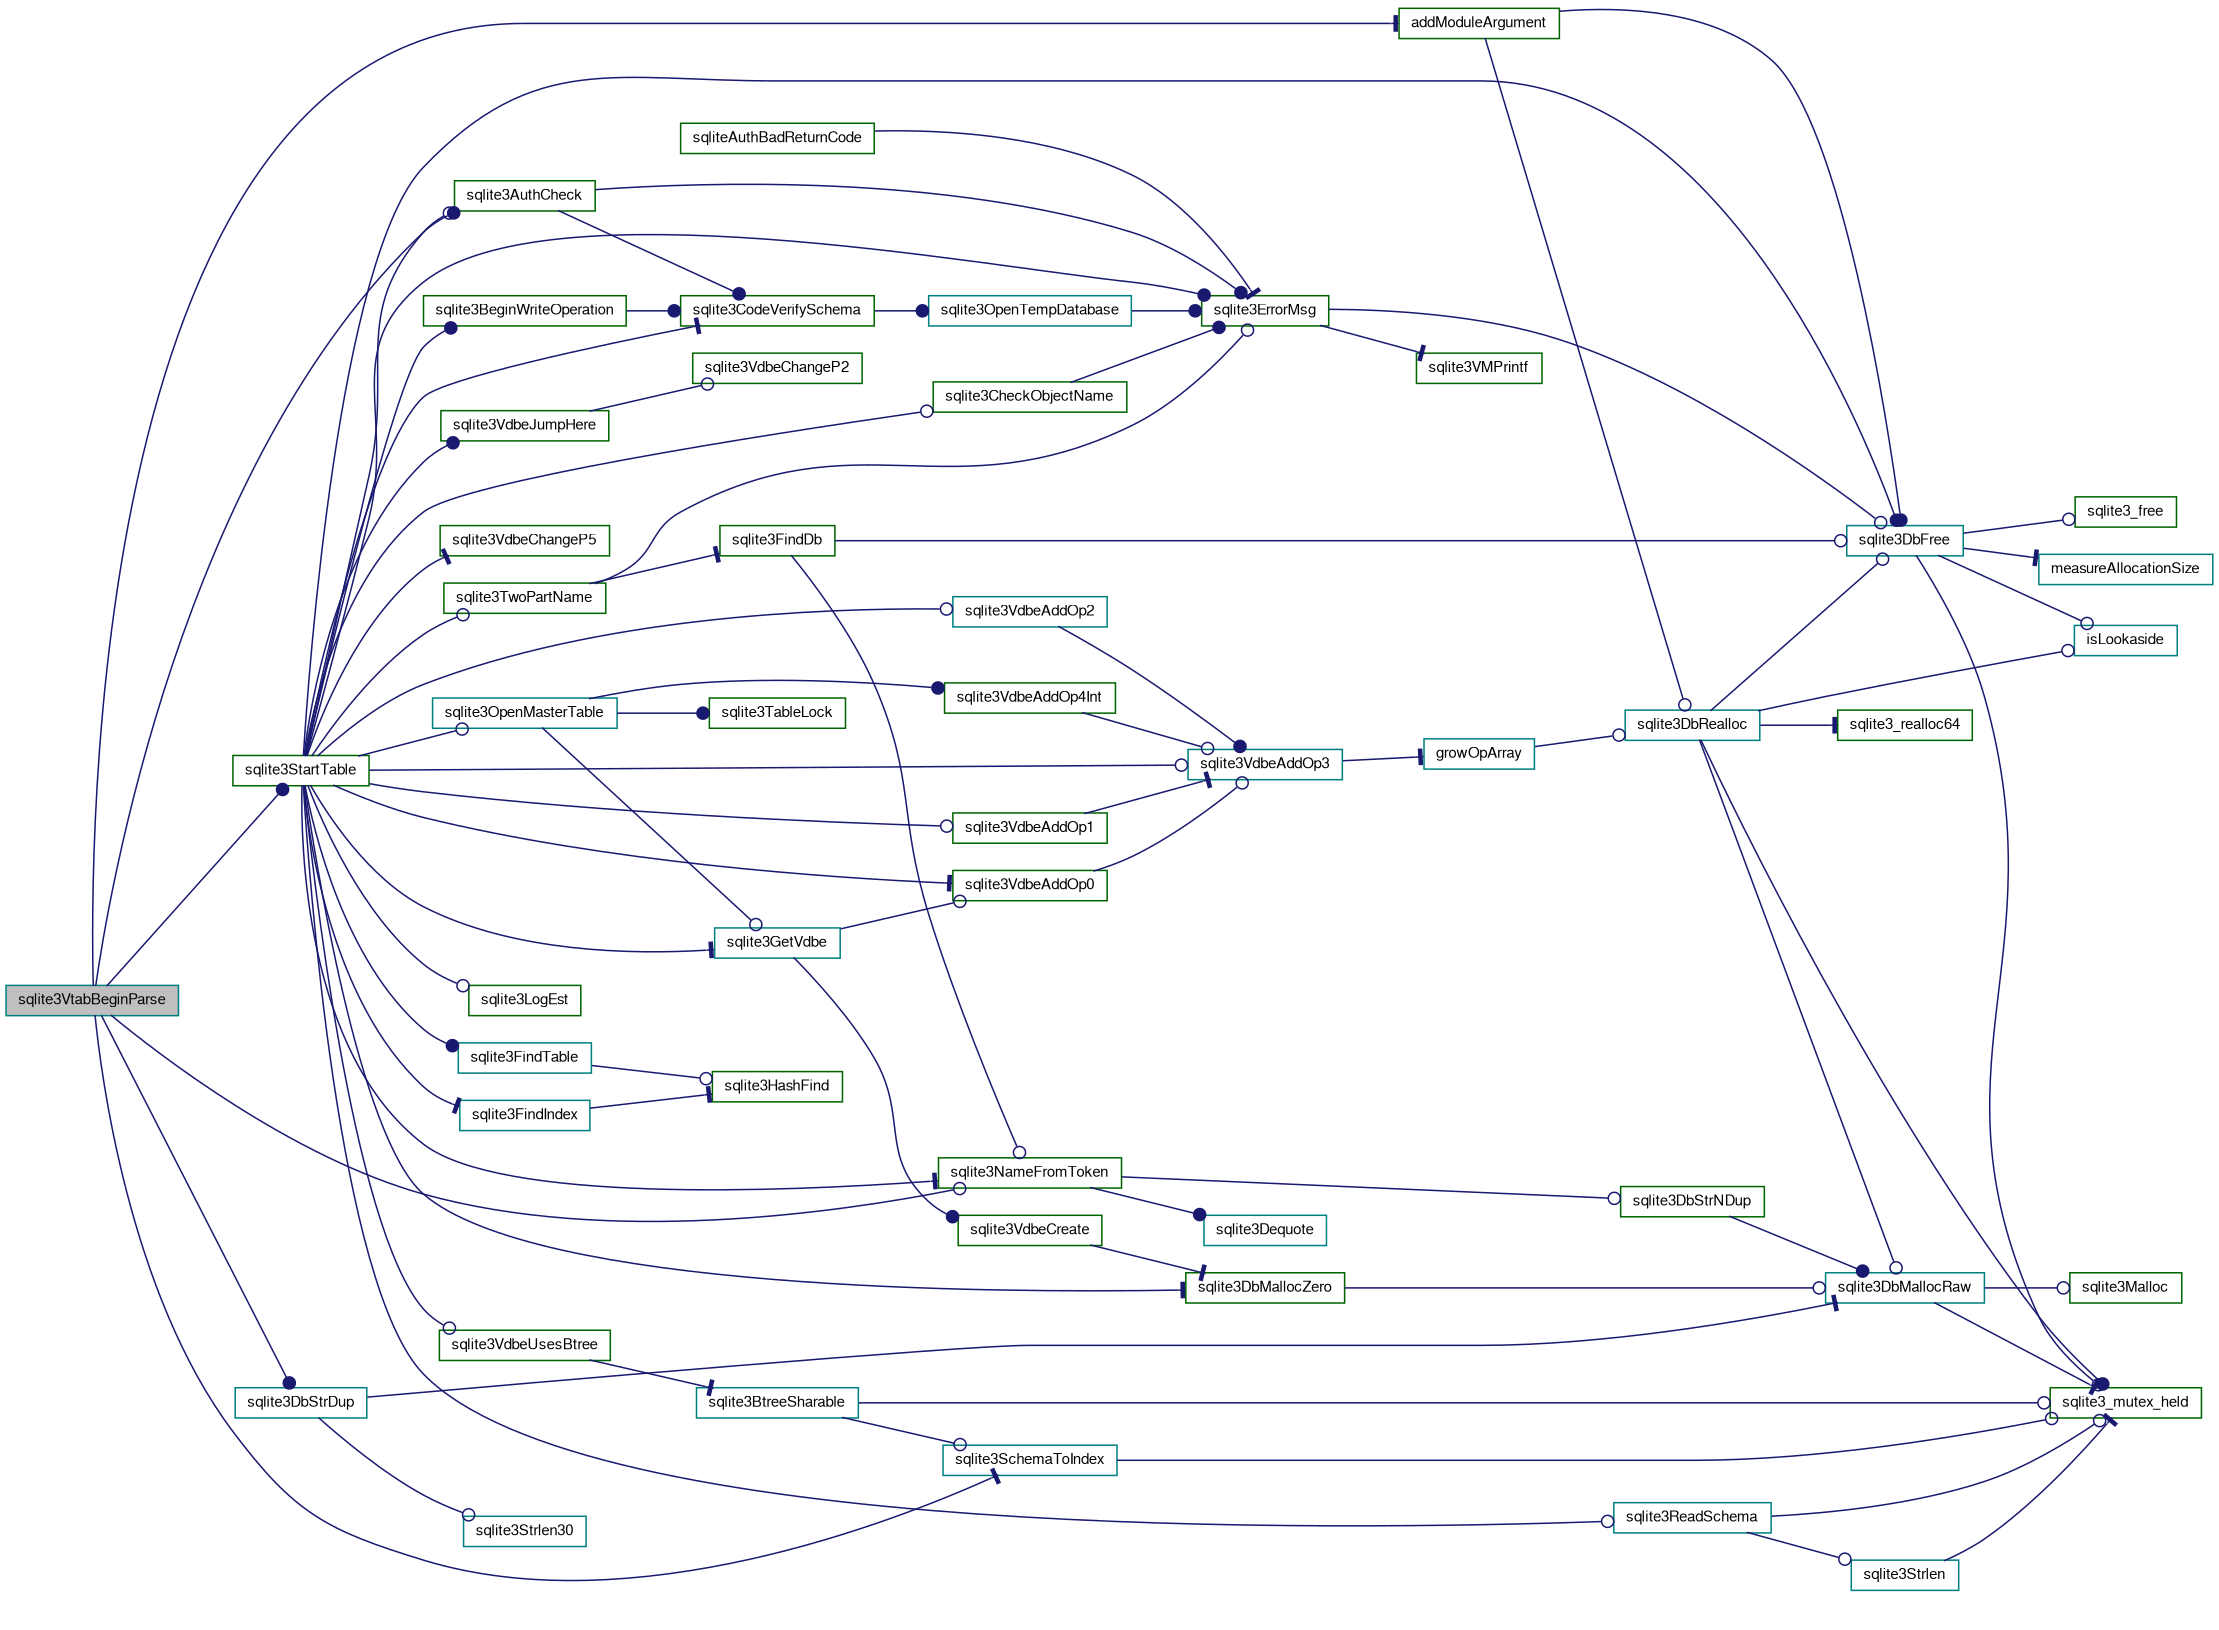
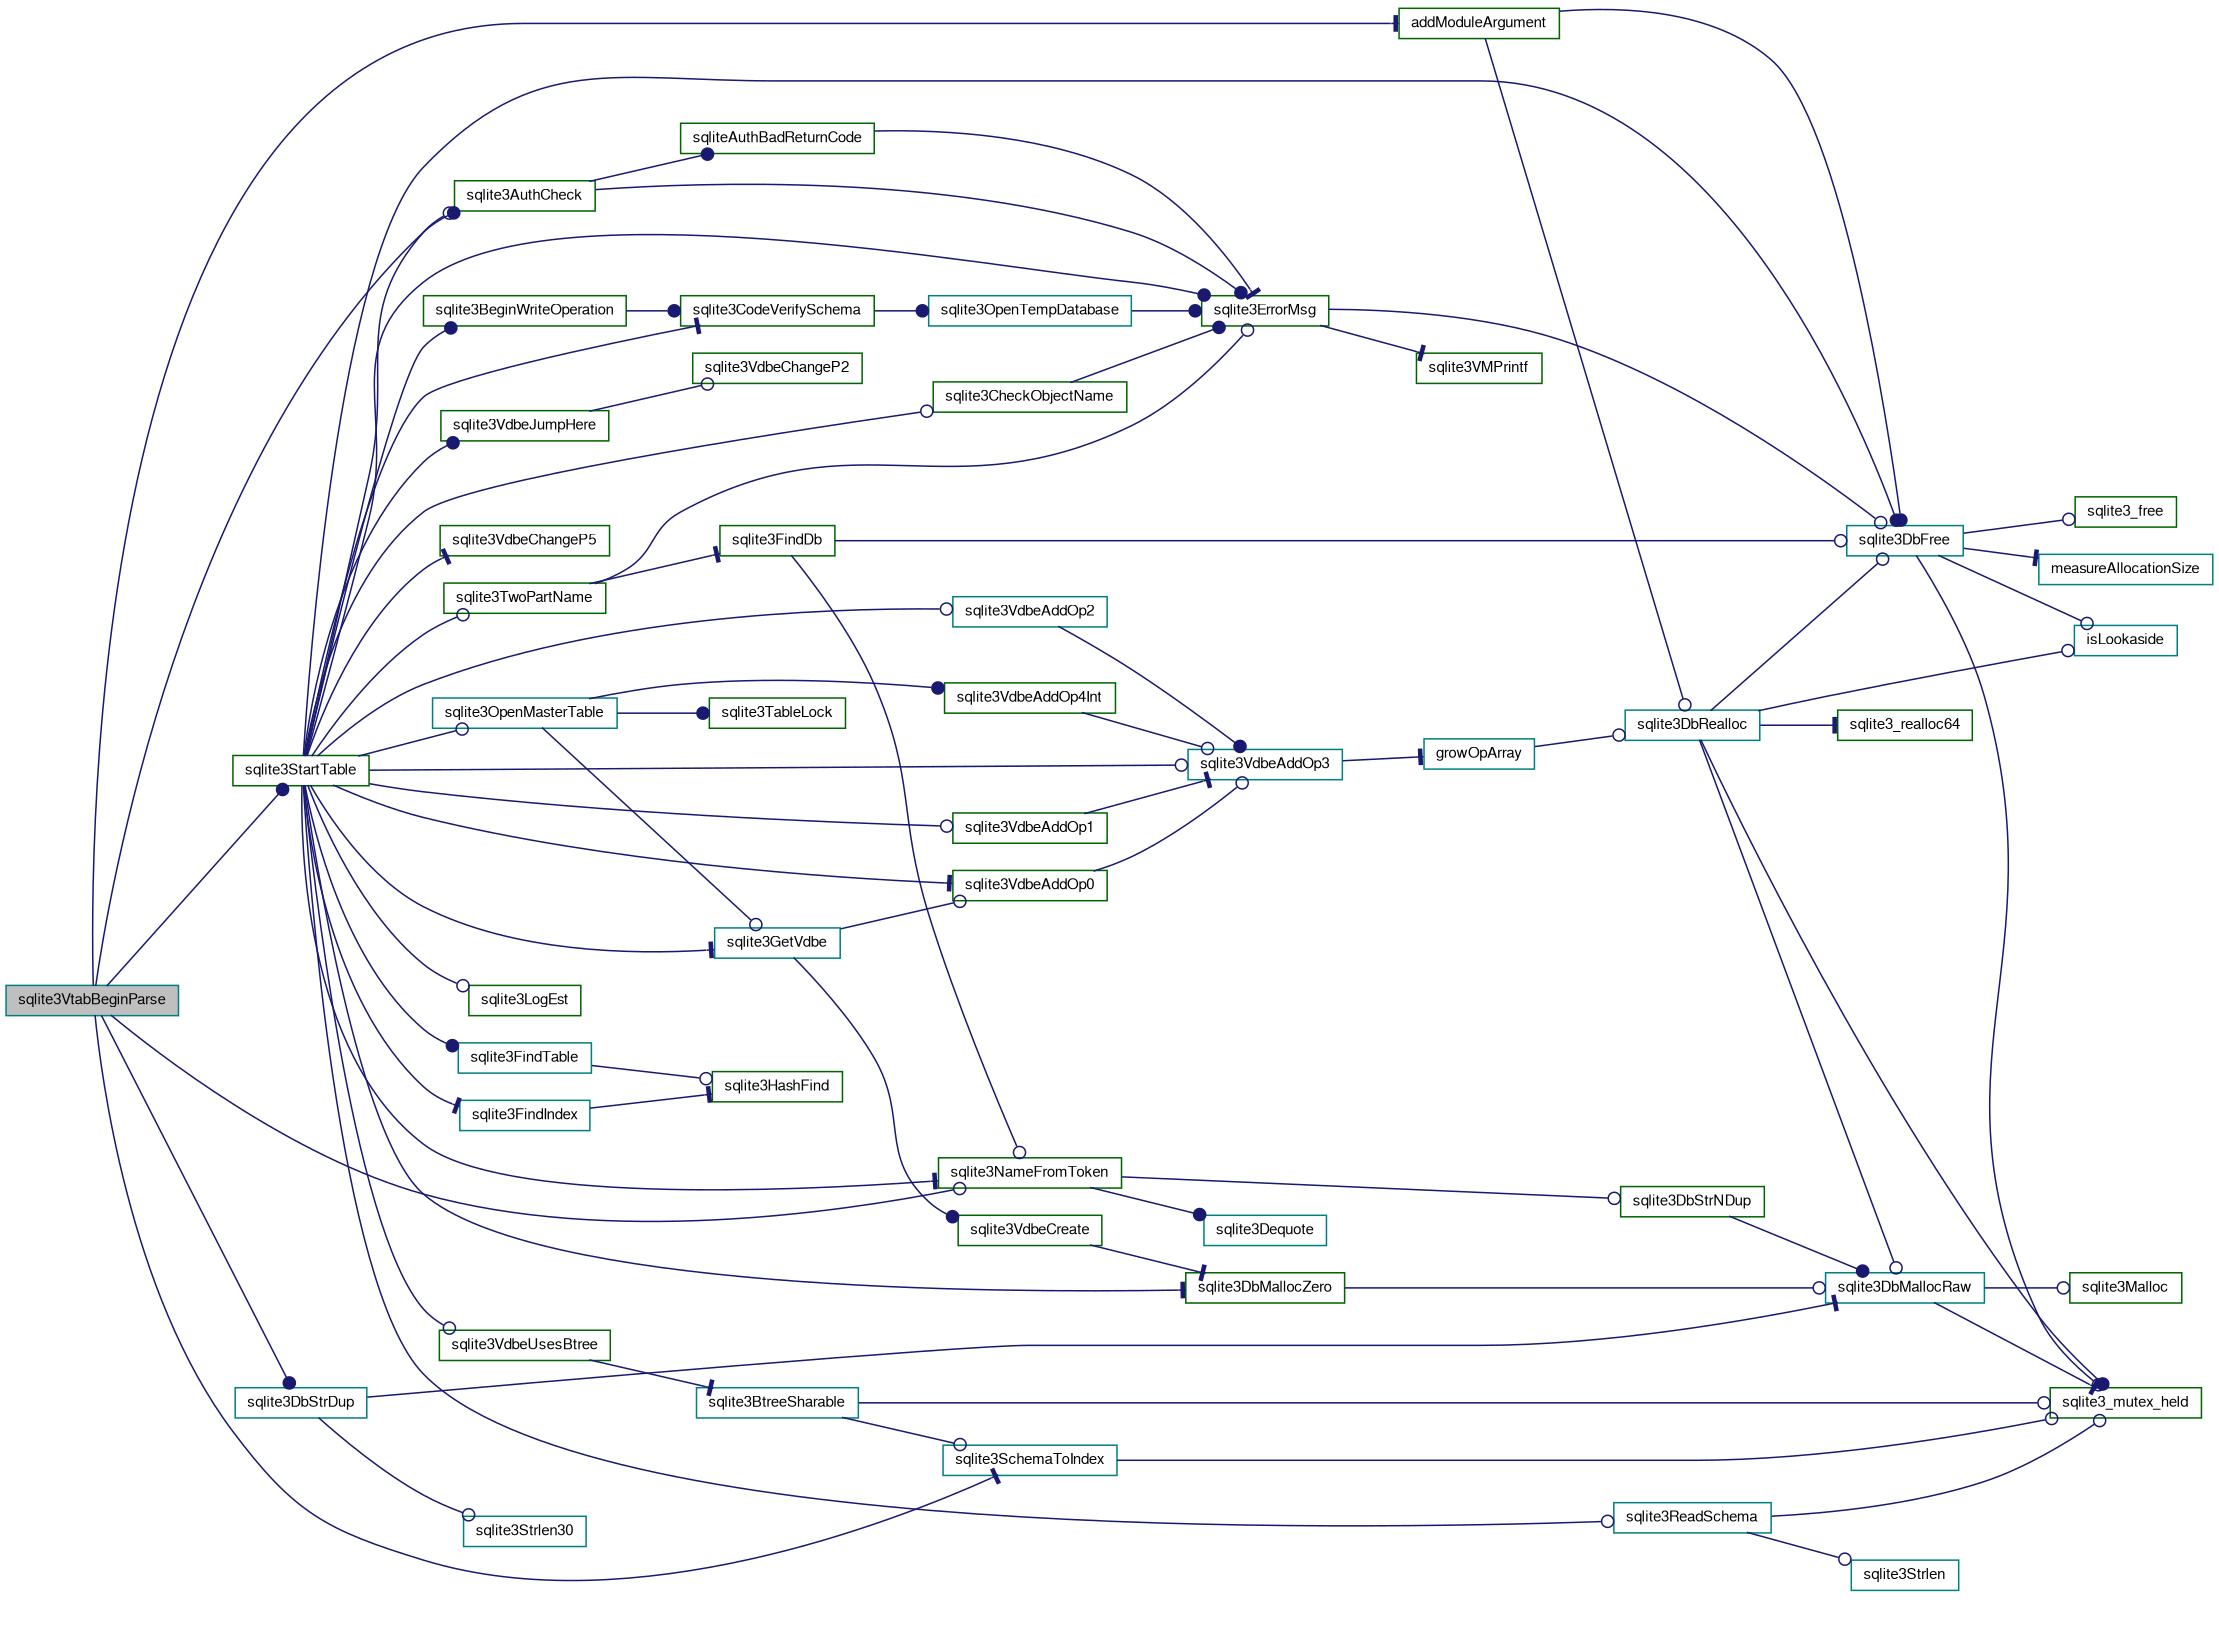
edge "sqlite3AuthCheck" -> "sqlite3CodeVerifySchema": now "sqlite3AuthCheck" -> "sqliteAuthBadReturnCode"
edge "sqlite3Strlen" -> "sqlite3_mutex_held": removed
